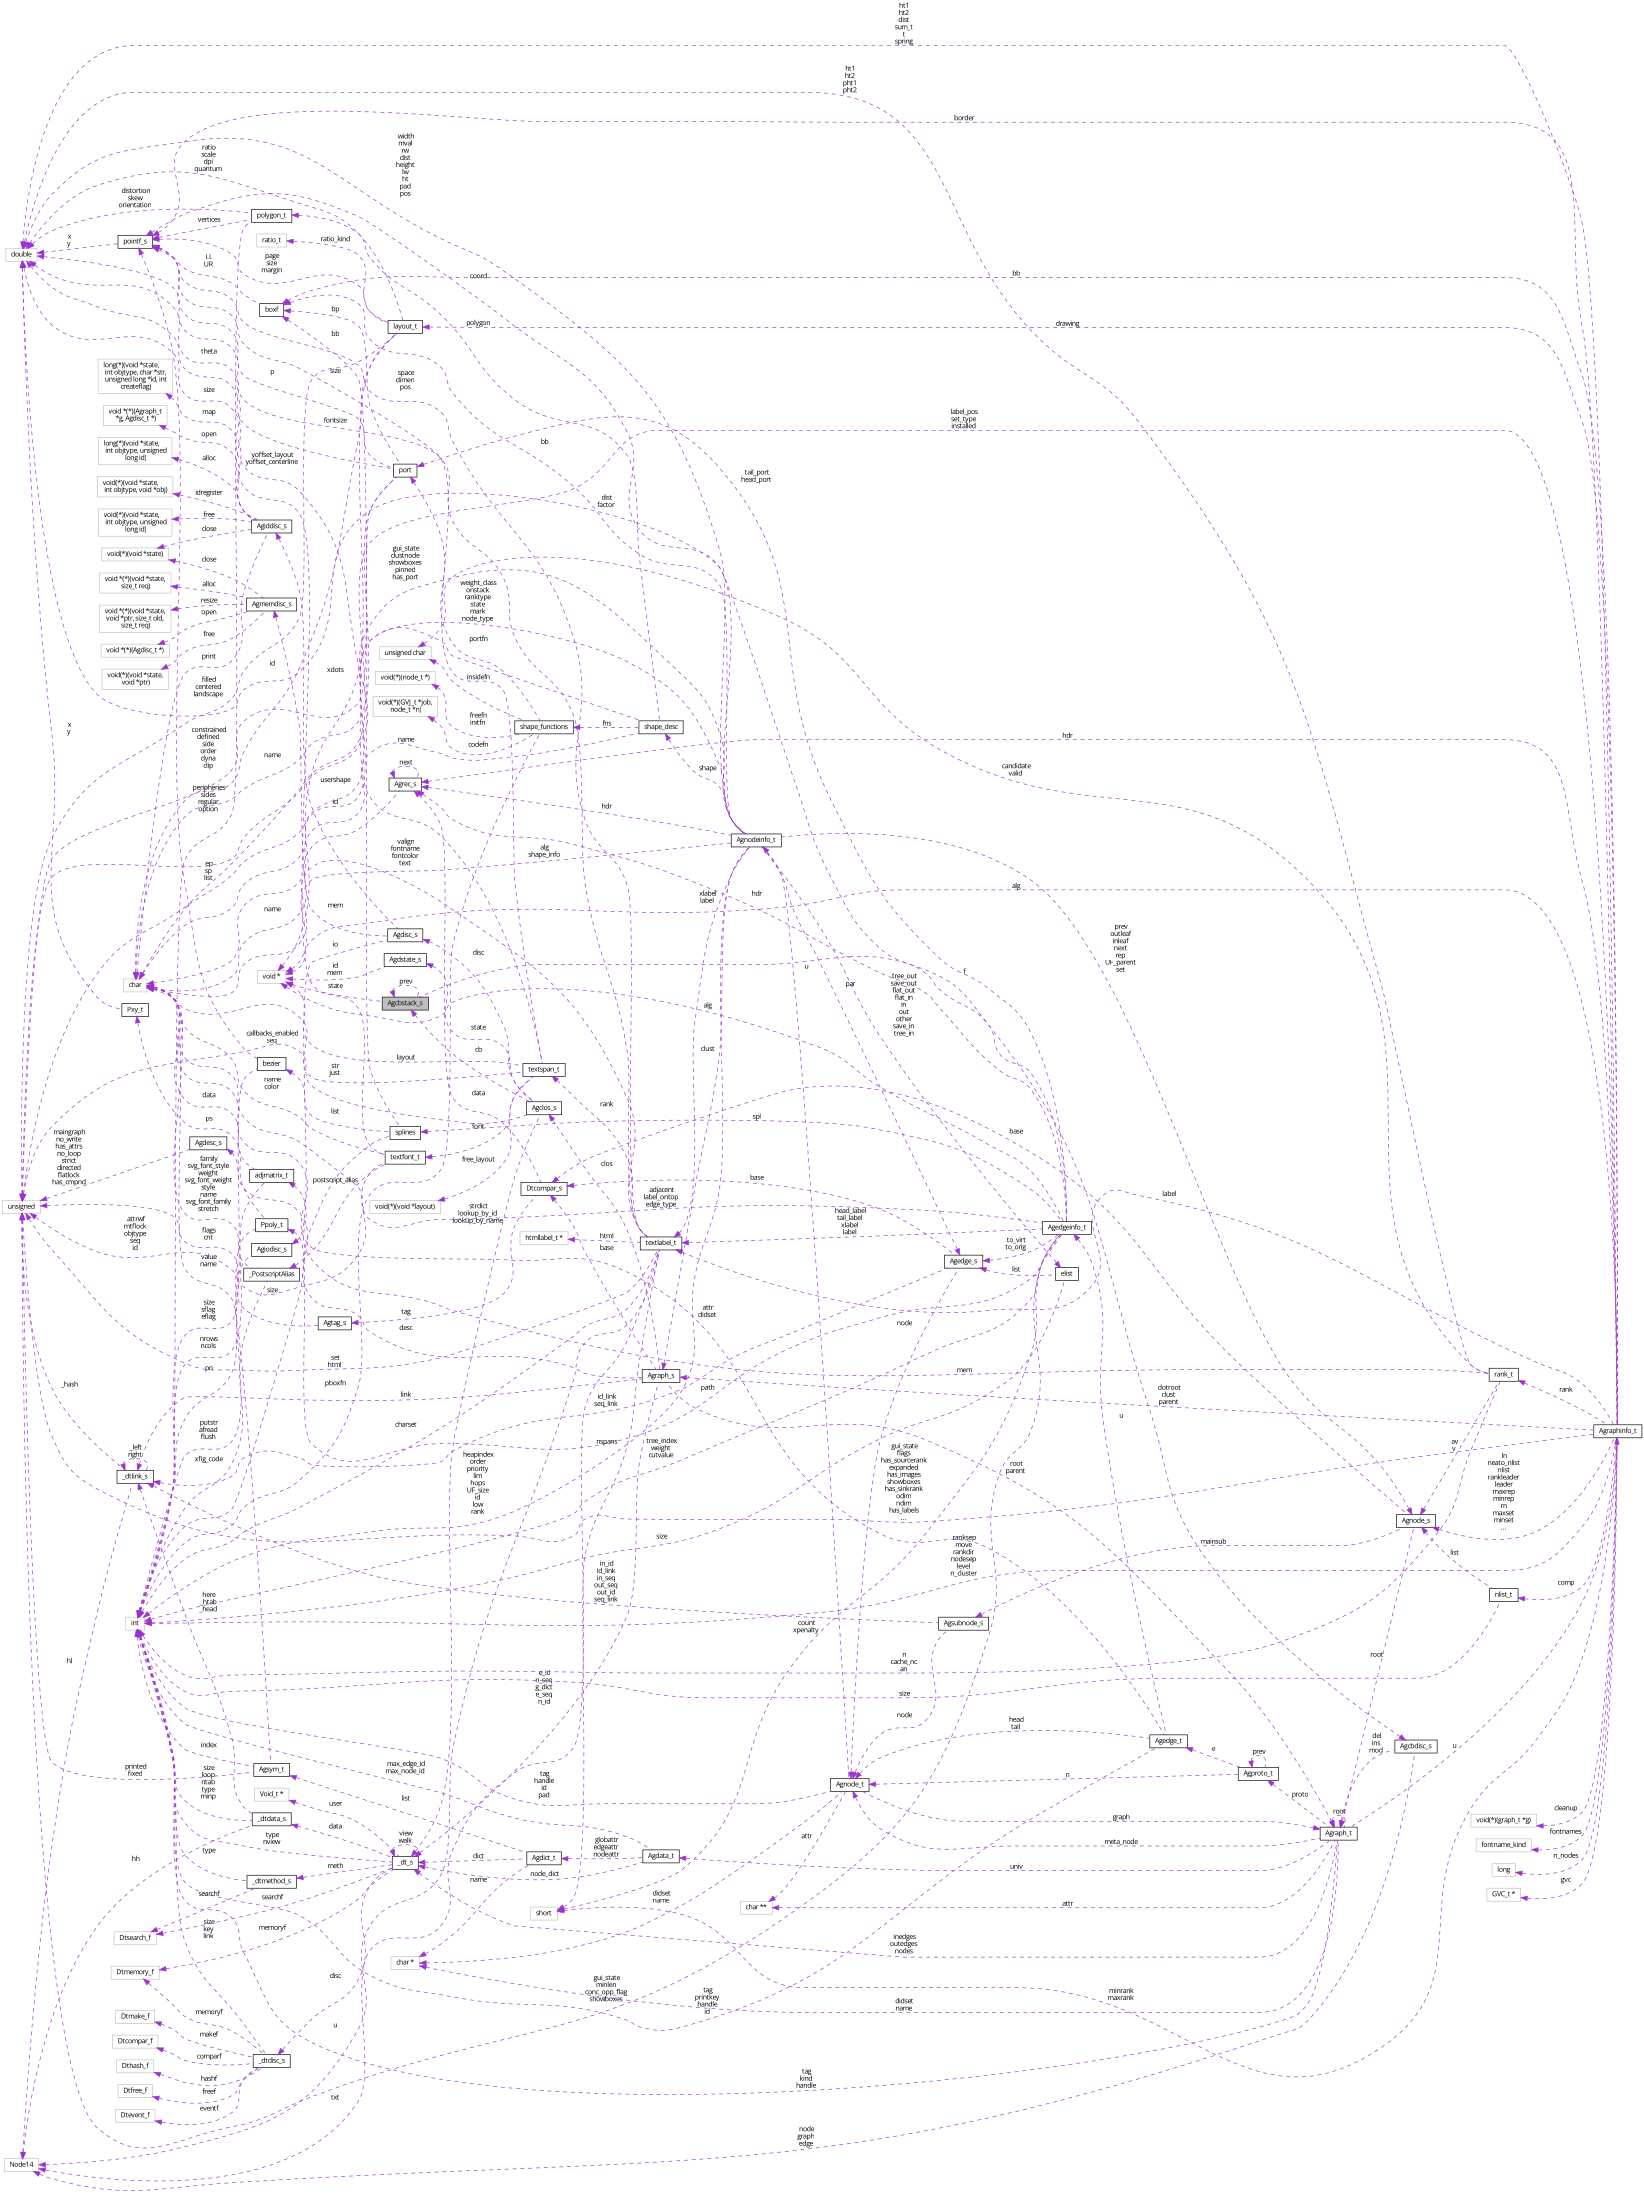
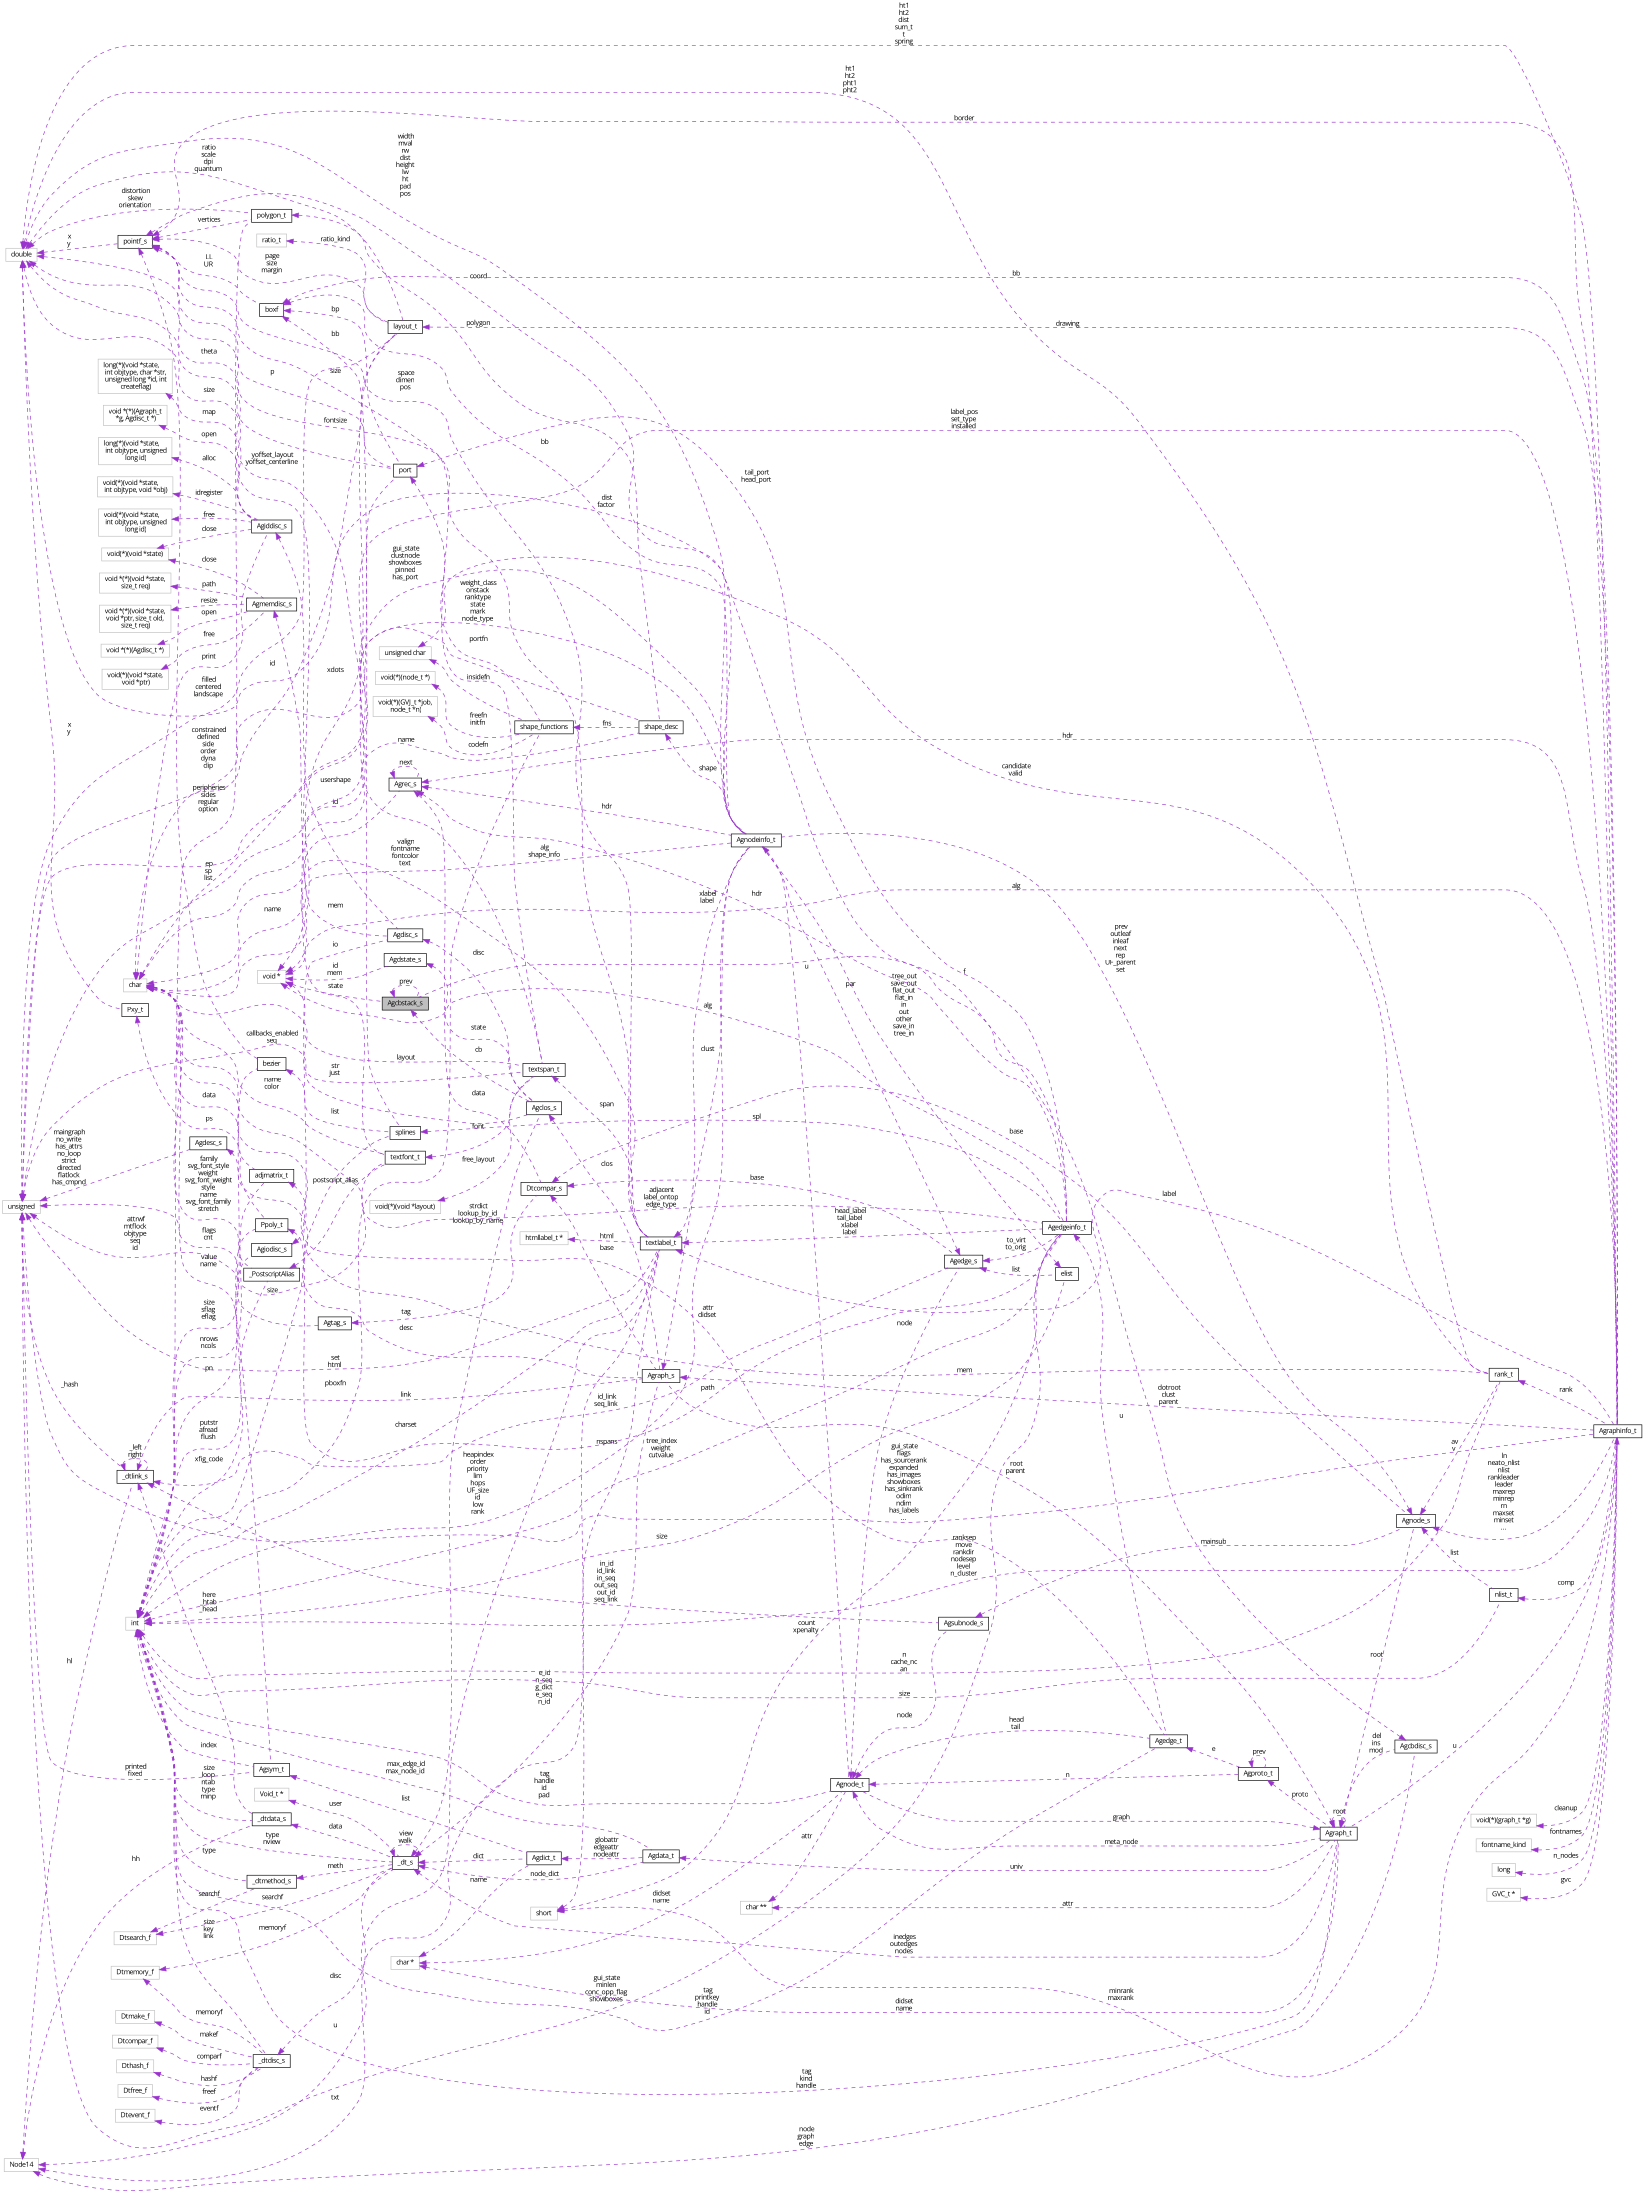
edge "Agmemdisc_s" -> "void *(*)(void *state, size_t req)": label " alloc" -> " path"
edge "port" -> "char": removed, label "name"
edge "textlabel_t" -> "textspan_t": label " rank" -> " span"
